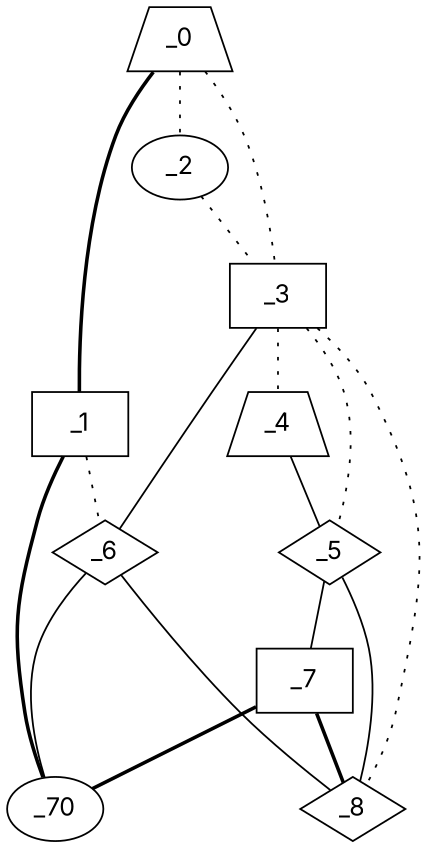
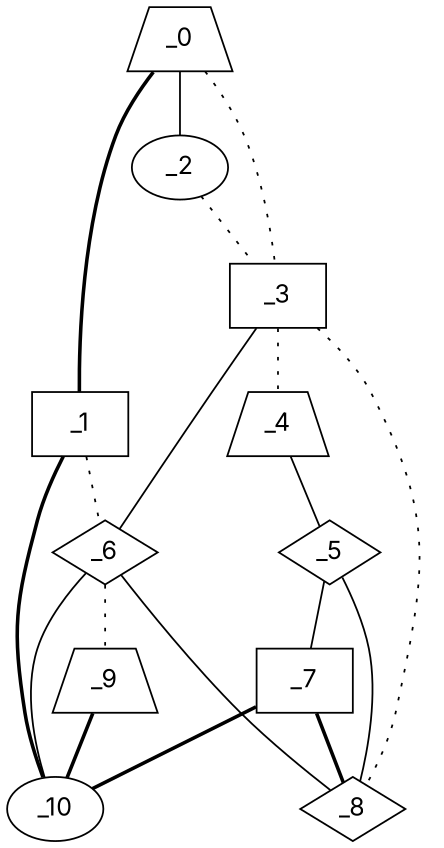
edge "_0" -- "_2": style dotted -> solid
edge "_3" -- "_5": removed
node "_9": added
node "_70": label "_70" -> "_10"
